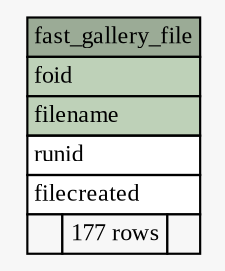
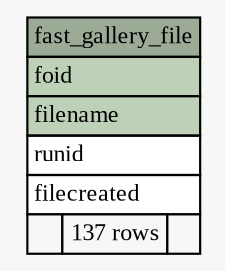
node "fast_gallery_file": text "177 rows" -> "137 rows"
